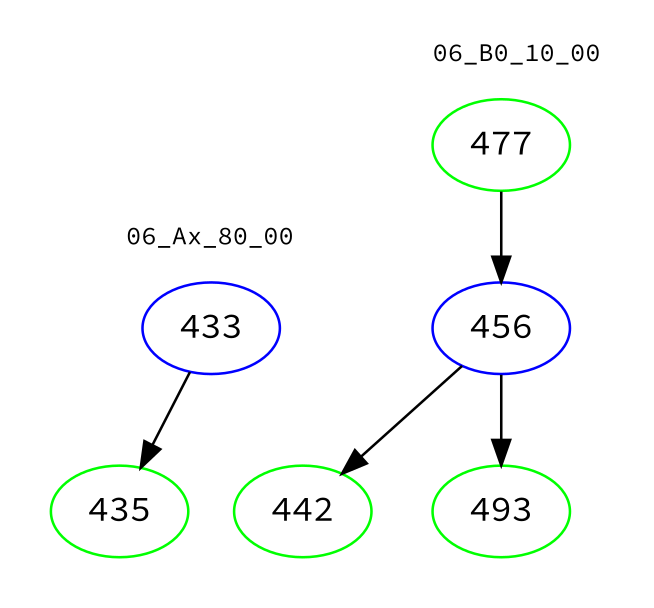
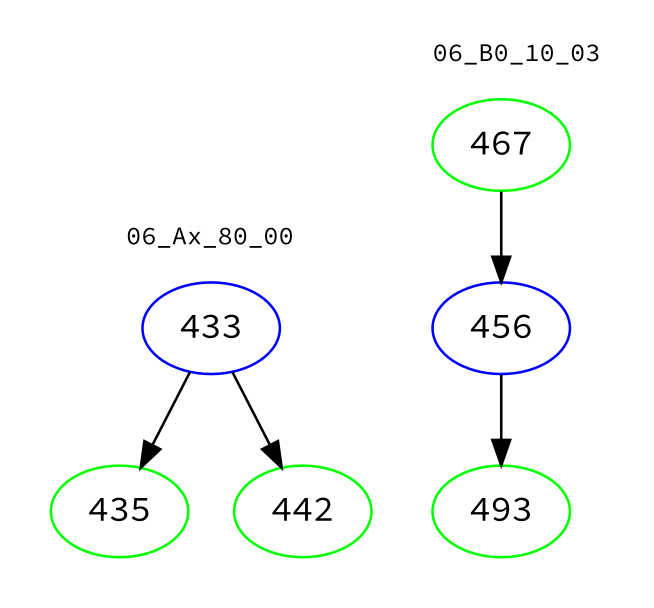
cluster "06_B0_10_00": label "06_B0_10_00" -> "06_B0_10_03"
node "477": label "477" -> "467"
edge "456" -> "442": now "433" -> "442"
